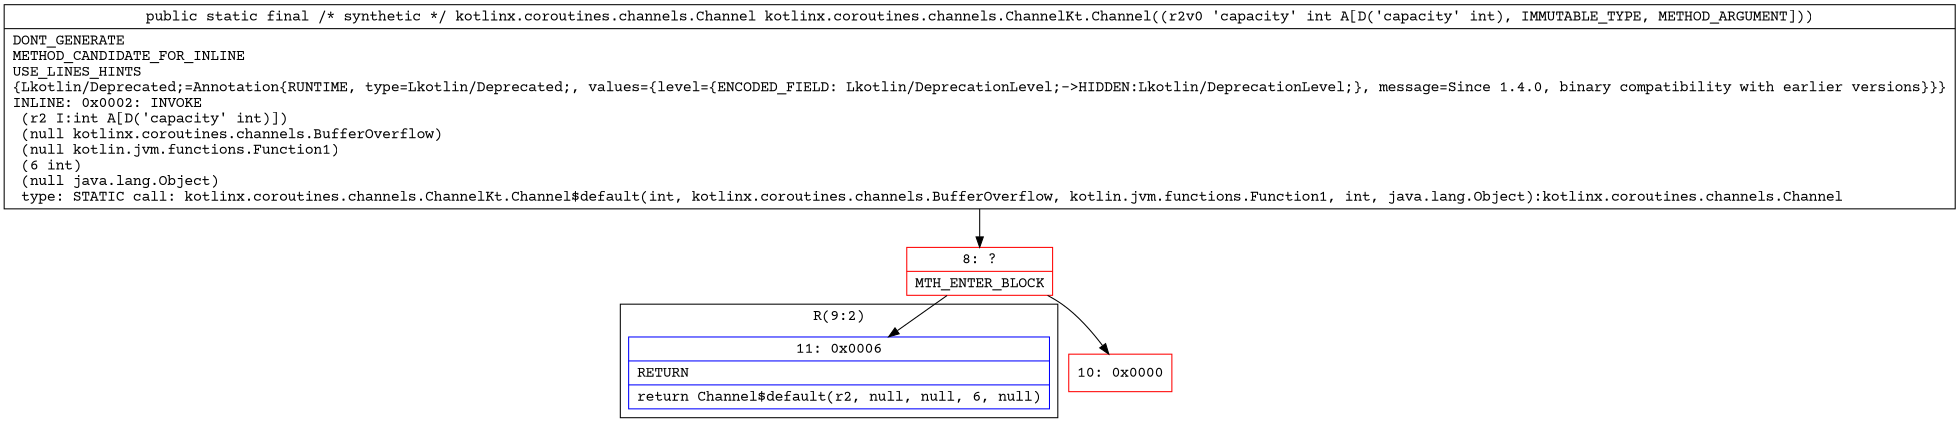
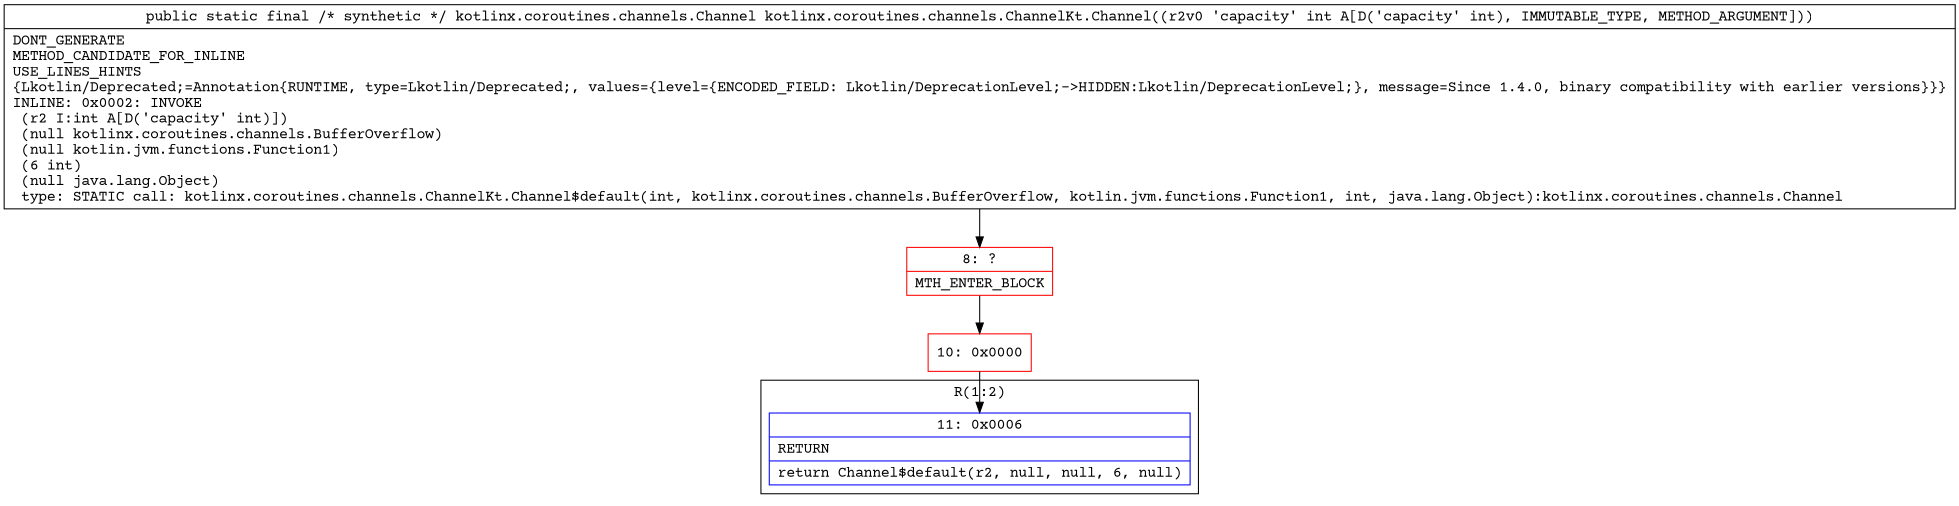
edge "8: ?" -> "11: 0x0006": now "10: 0x0000" -> "11: 0x0006"
cluster "R(9:2)": label "R(9:2)" -> "R(1:2)"
